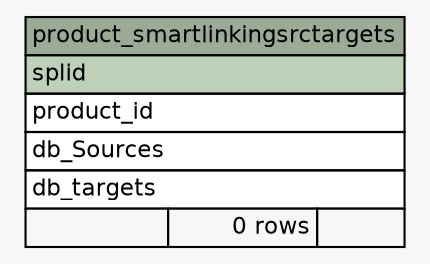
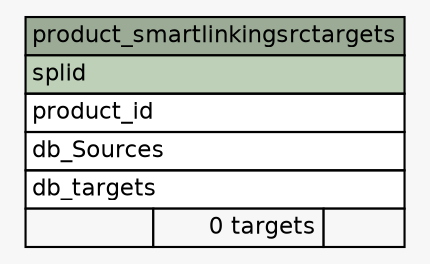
node "product_smartlinkingsrctargets": text "0 rows" -> "0 targets"
